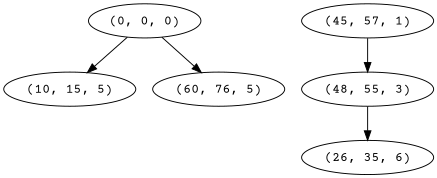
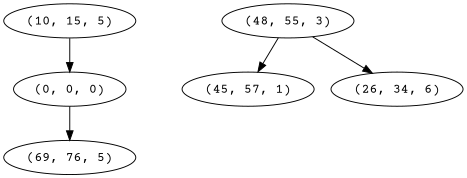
edge "(45, 57, 1)" -> "(48, 55, 3)": reversed
edge "(0, 0, 0)" -> "(10, 15, 5)": reversed
node "(60, 76, 5)": label "(60, 76, 5)" -> "(69, 76, 5)"
node "(26, 35, 6)": label "(26, 35, 6)" -> "(26, 34, 6)"
